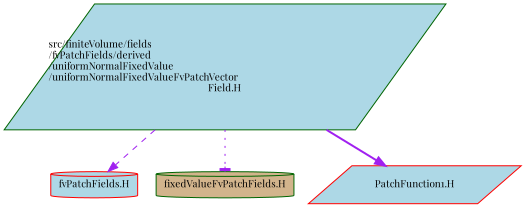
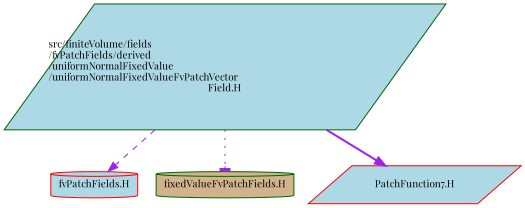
node "PatchFunction1.H": label "PatchFunction1.H" -> "PatchFunction7.H"
